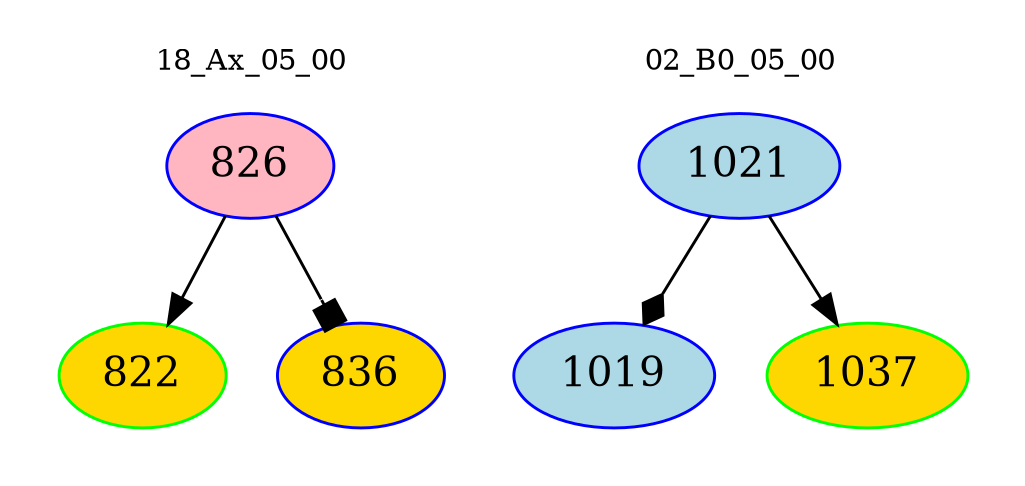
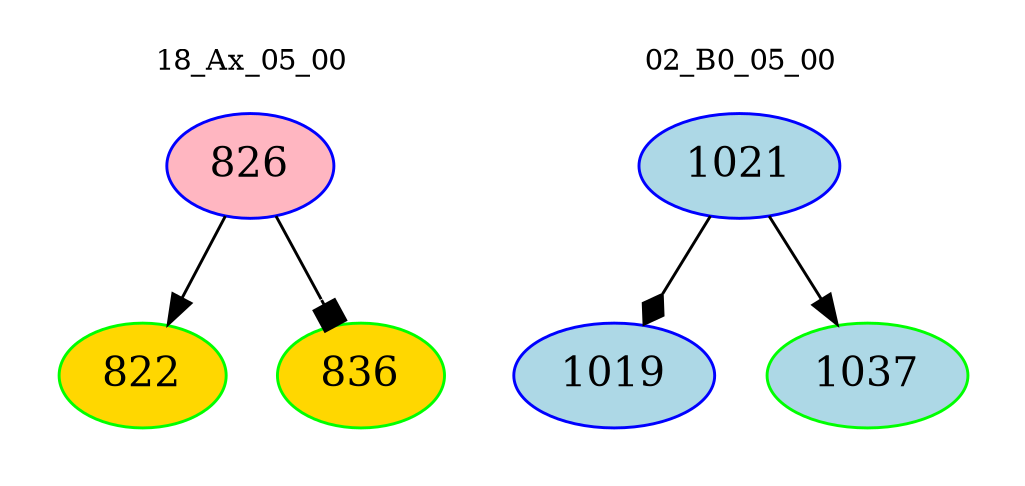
node "836": color blue -> green
node "1037": fillcolor gold -> lightblue
